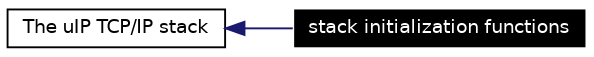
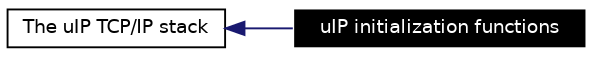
node "stack initialization functions": label "stack initialization functions" -> "uIP initialization functions"
